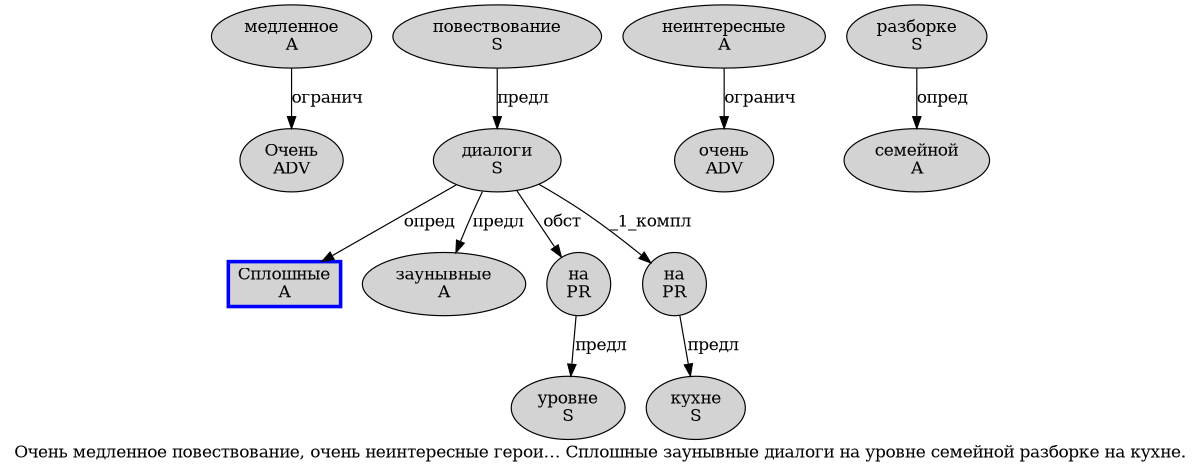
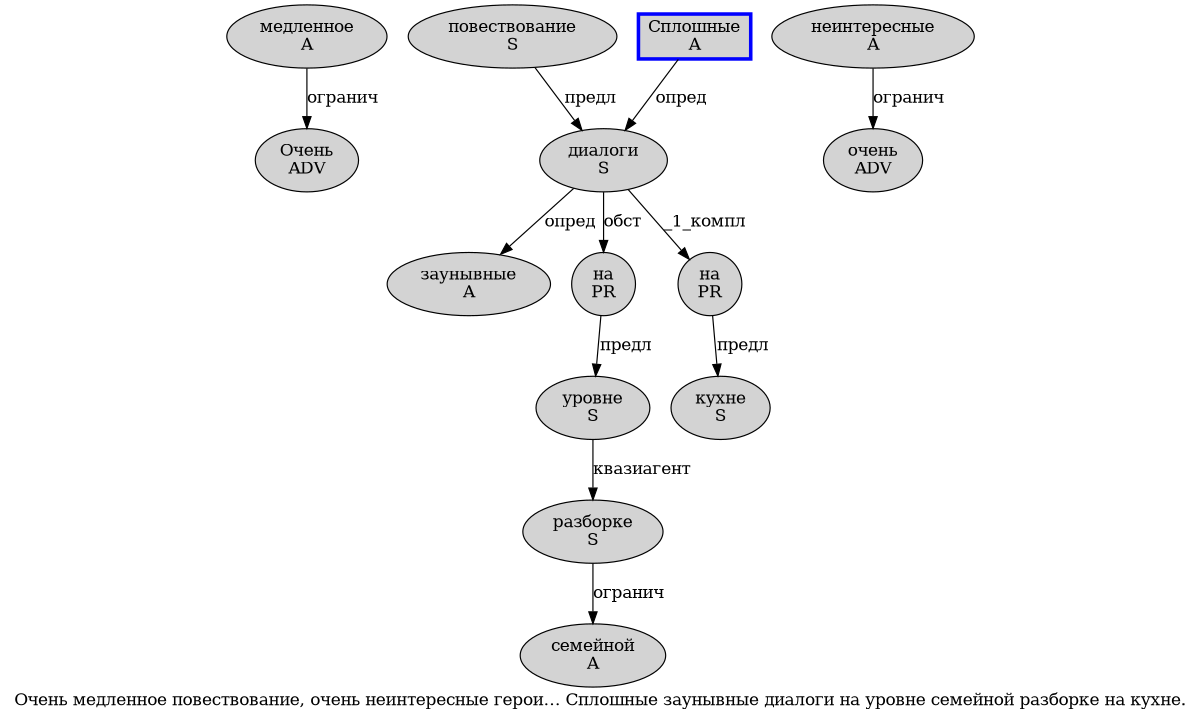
edge "разборке S" -> "семейной A": label "опред" -> "огранич"
edge "диалоги S" -> "Сплошные A": reversed
edge "диалоги S" -> "заунывные A": label "предл" -> "опред"
edge "уровне S" -> "разборке S": added, label "квазиагент"
